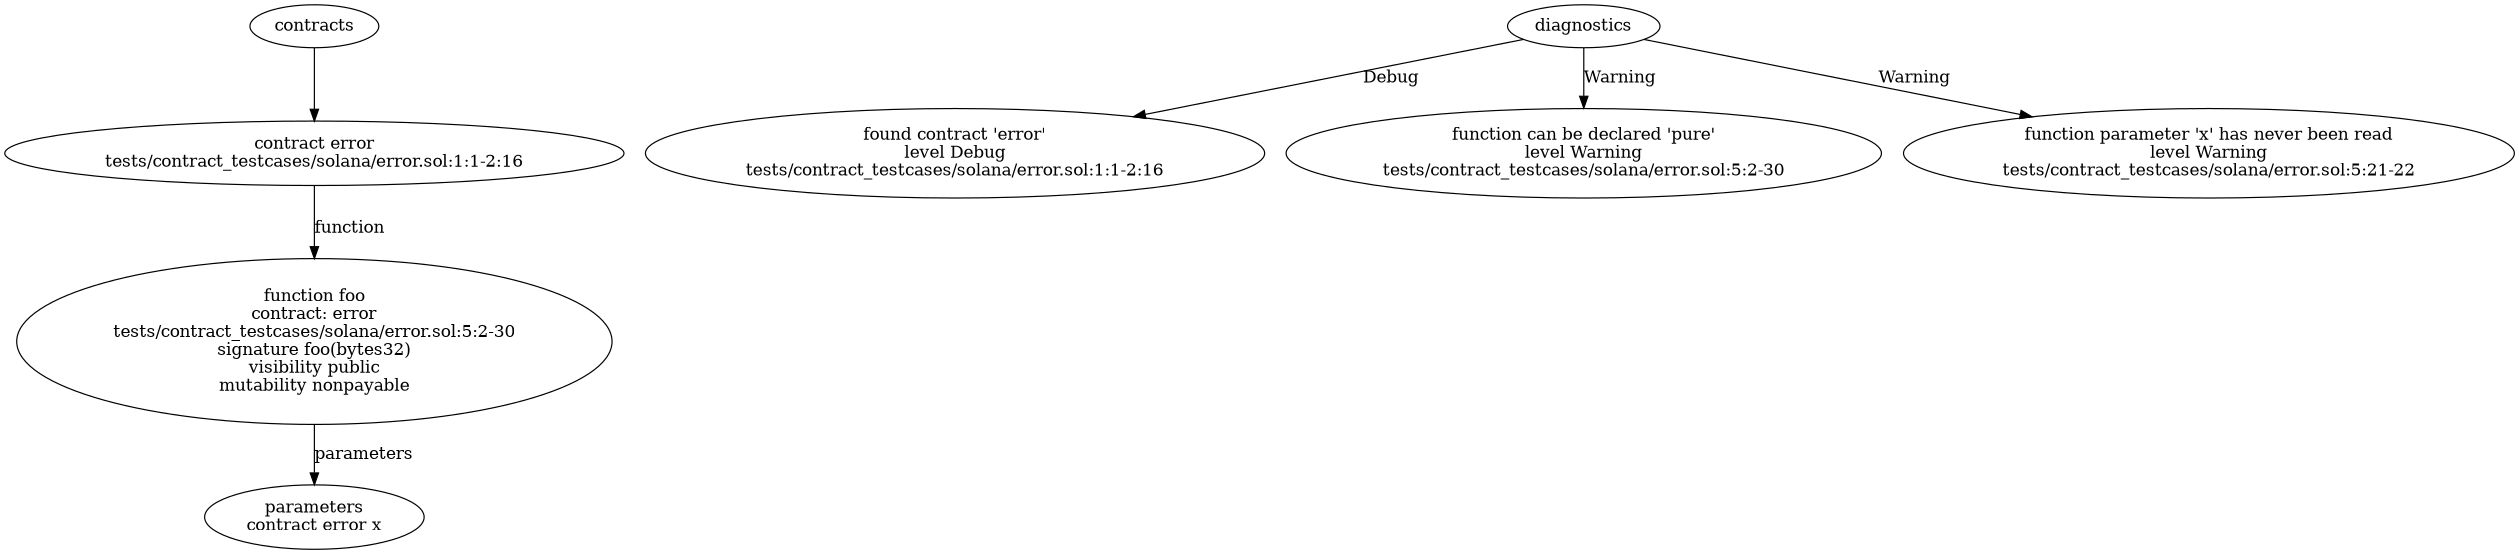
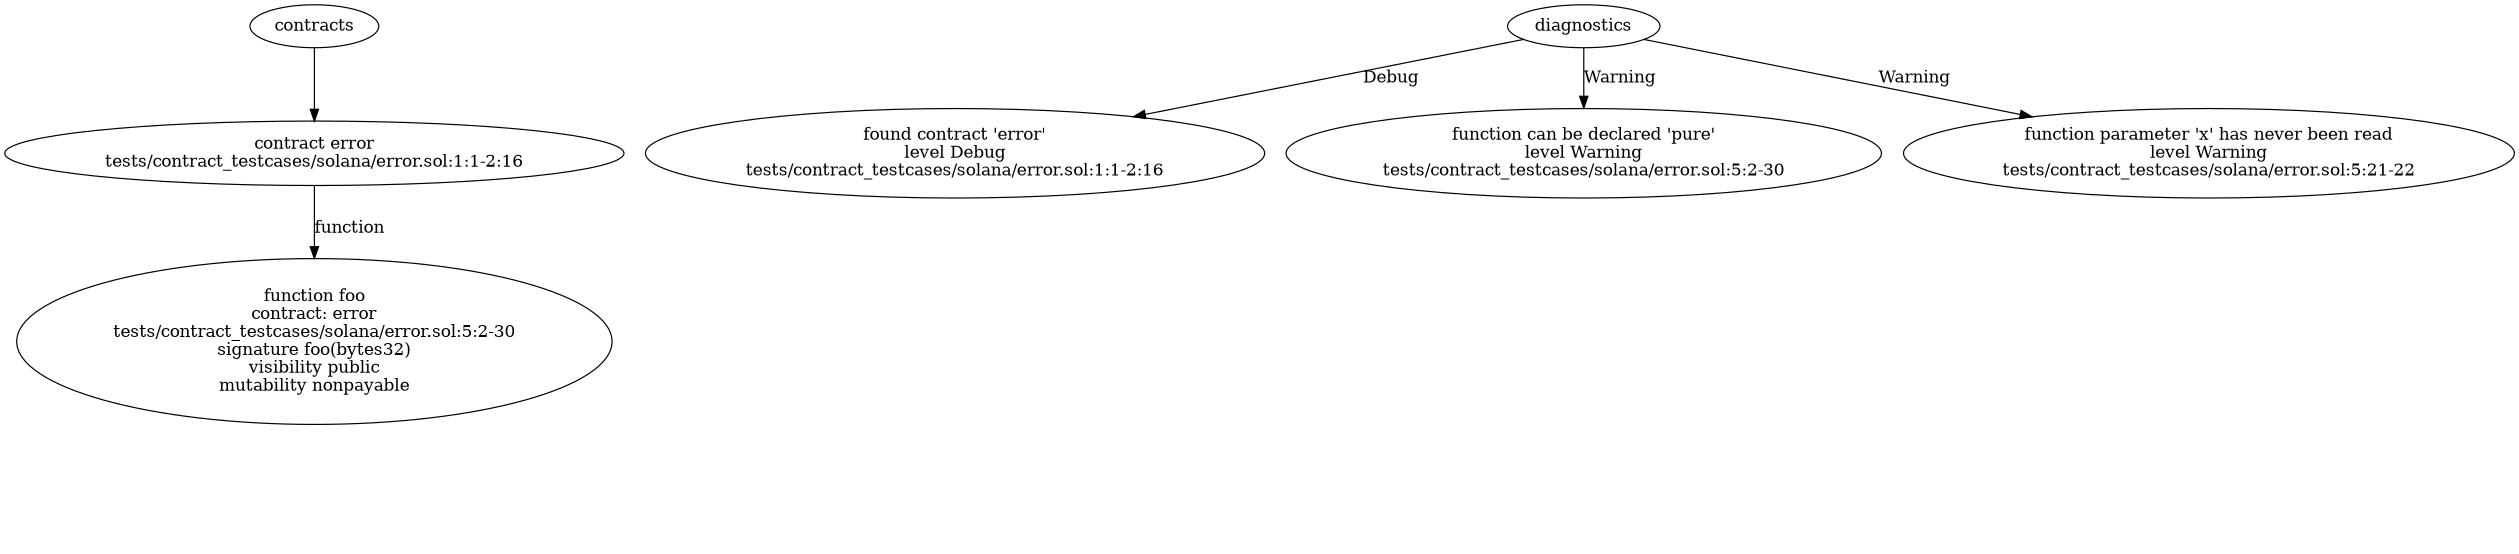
node "parameters contract error x": removed
